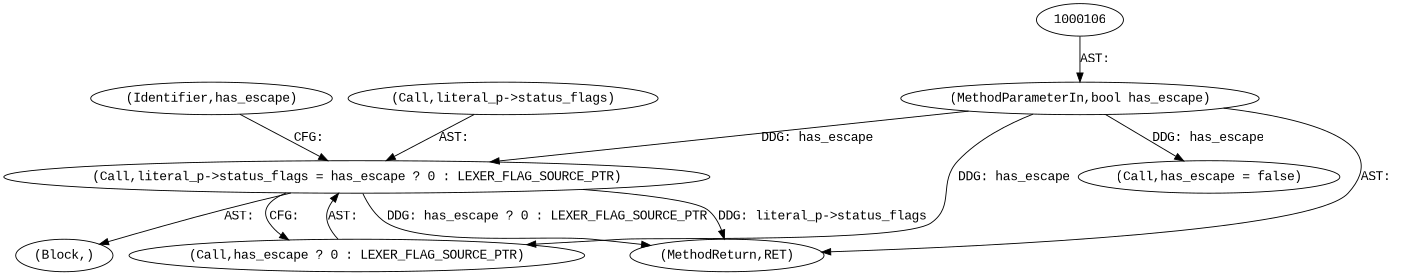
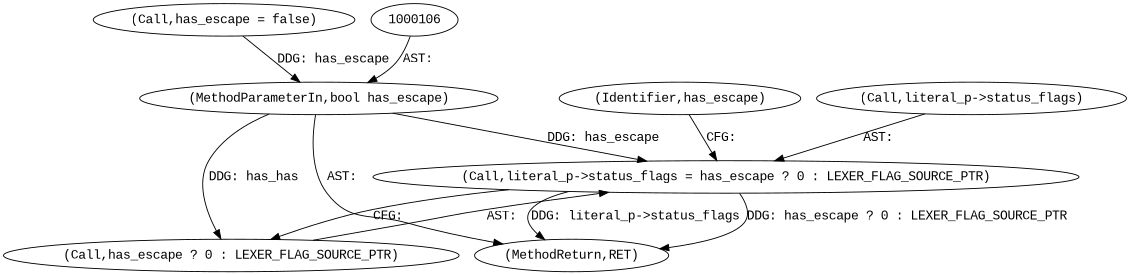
edge "(MethodParameterIn,bool has_escape)" -> "(Call,has_escape = false)": reversed
edge "(MethodParameterIn,bool has_escape)" -> "(Call,has_escape ? 0 : LEXER_FLAG_SOURCE_PTR)": label "DDG: has_escape" -> "DDG: has_has"
node "(Block,)": removed
